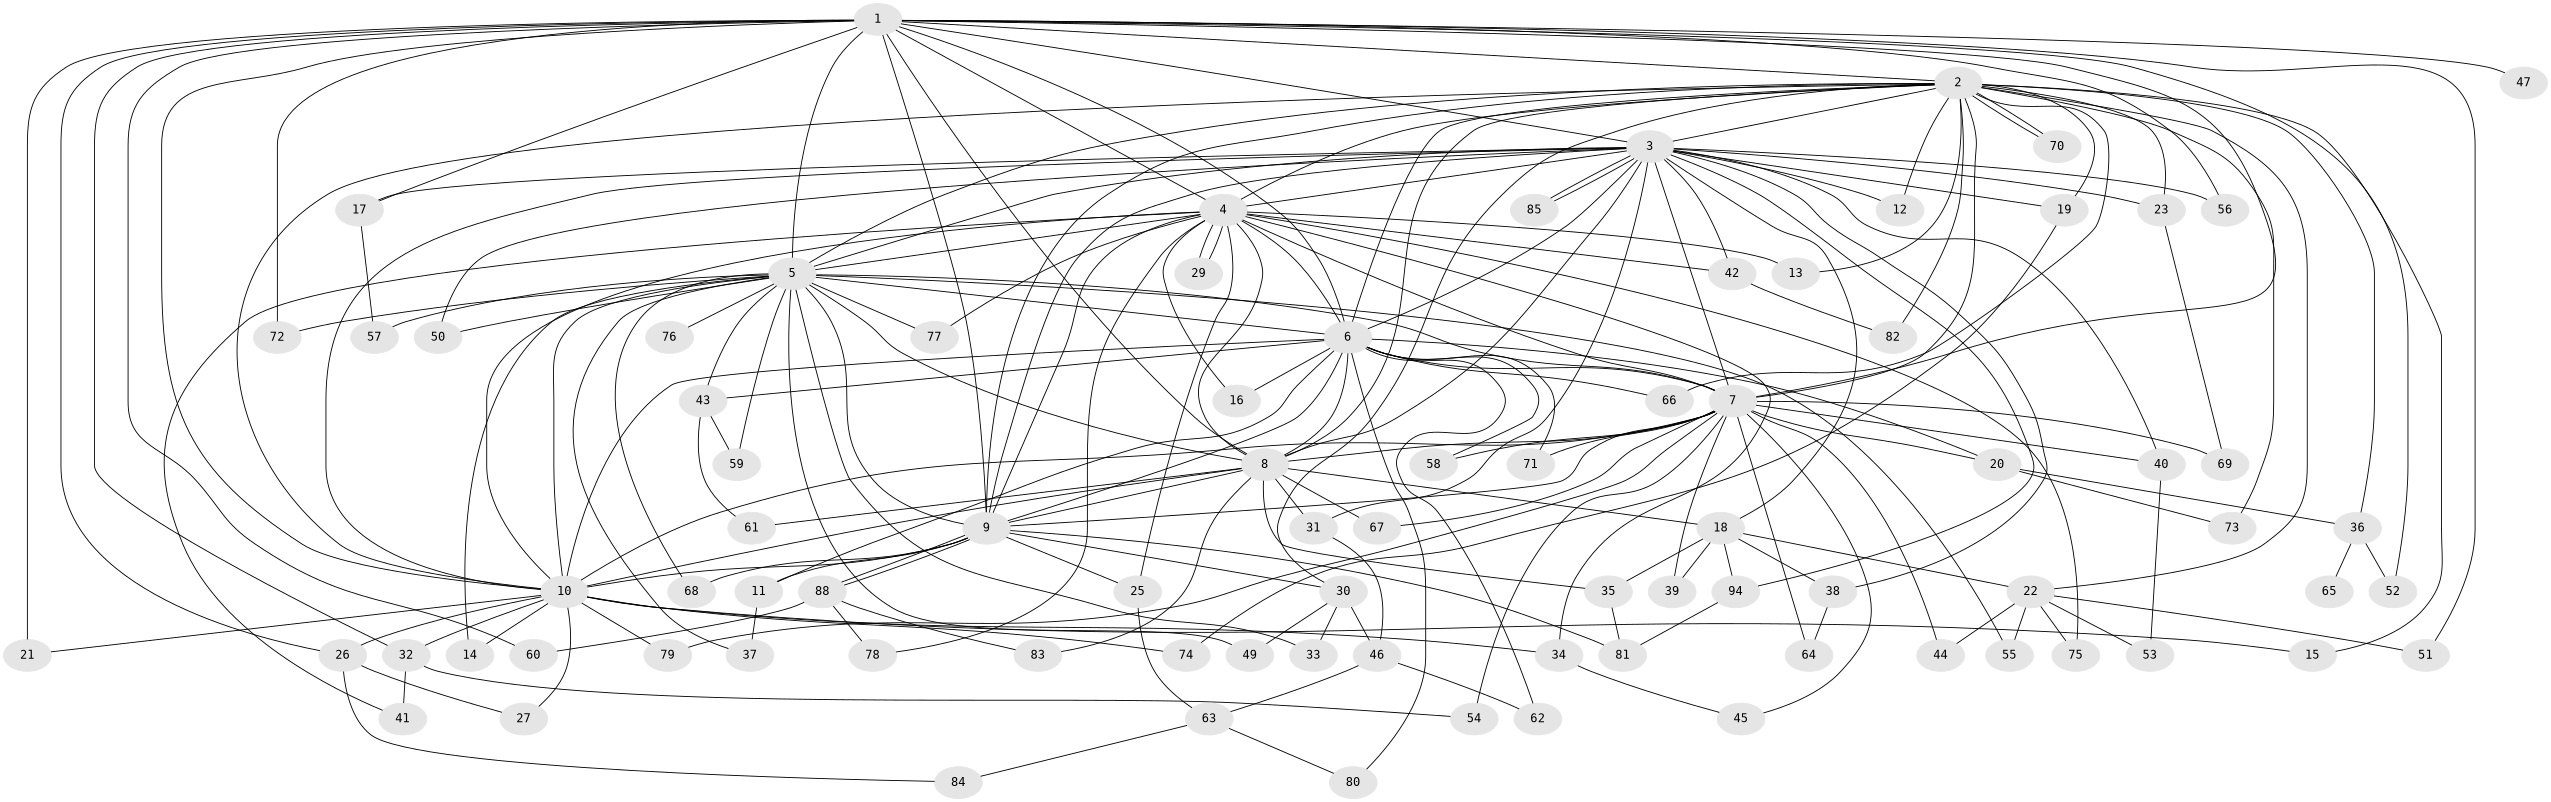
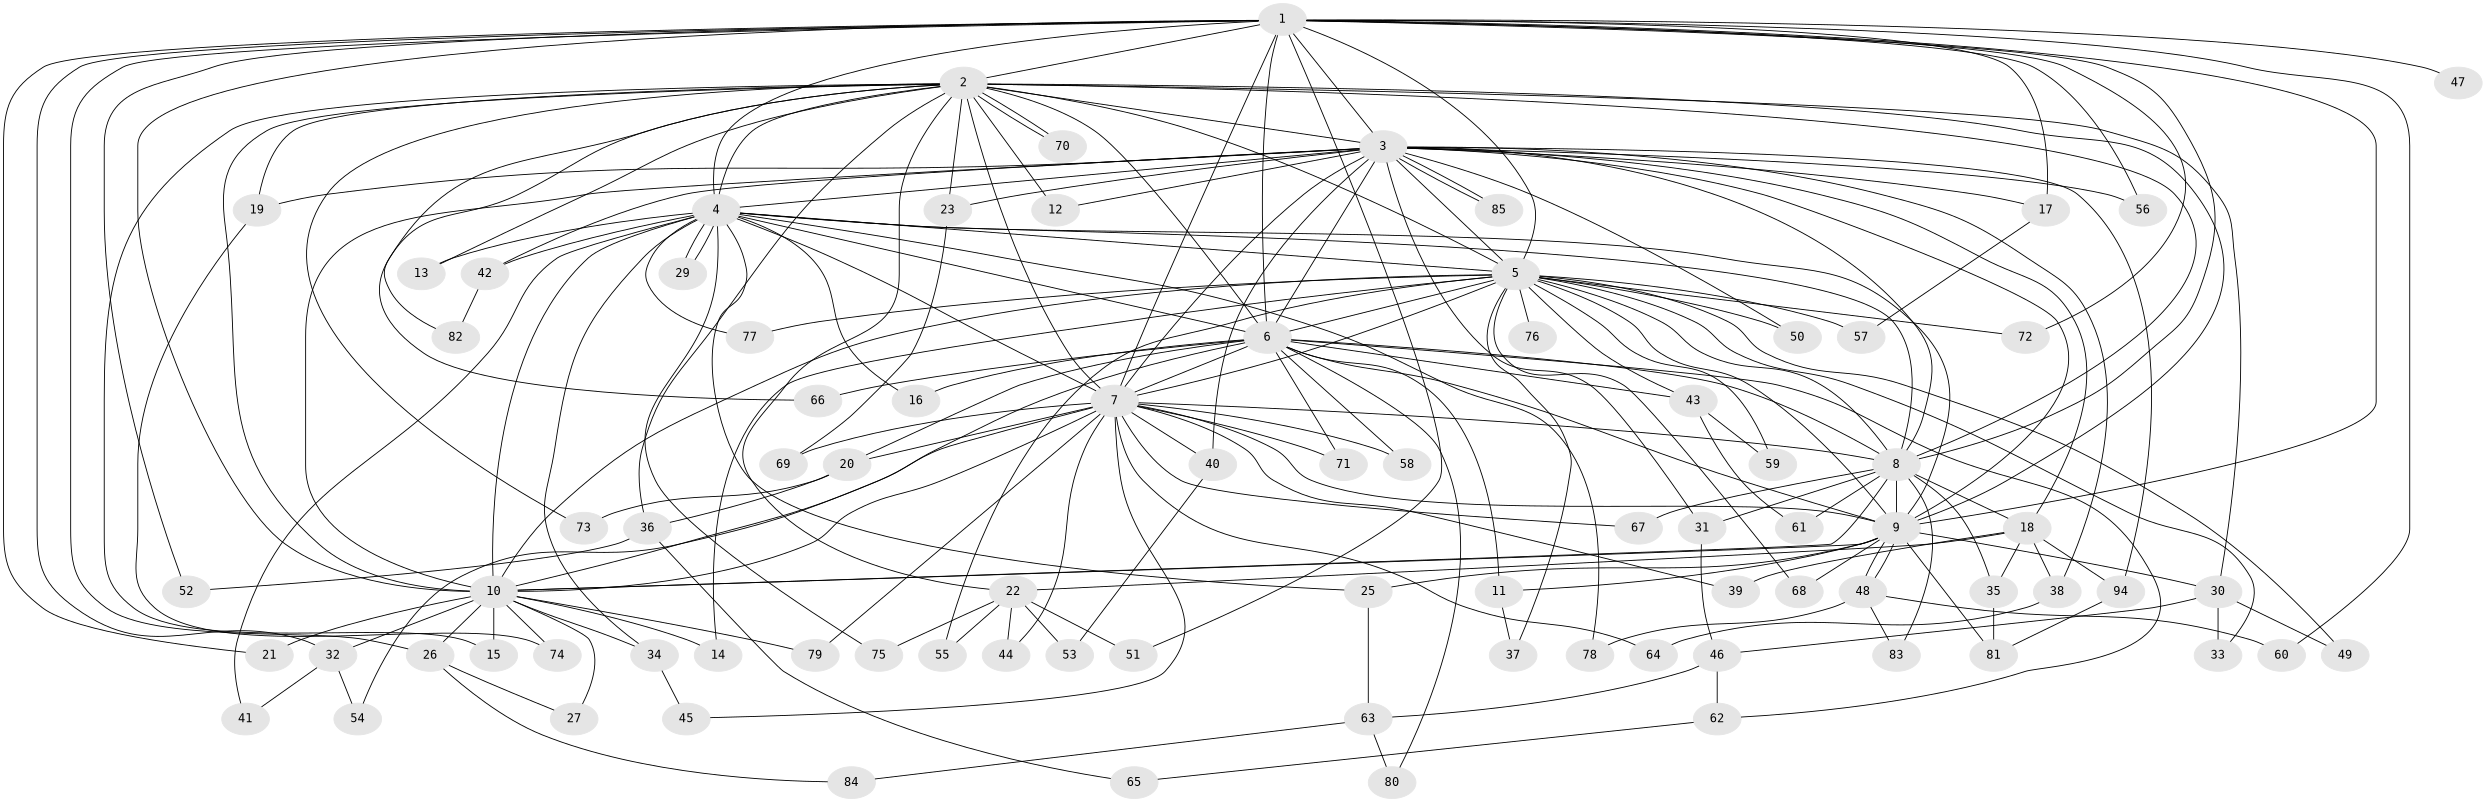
node "88": label "88" -> "48"
edge "62" -- "65": added
